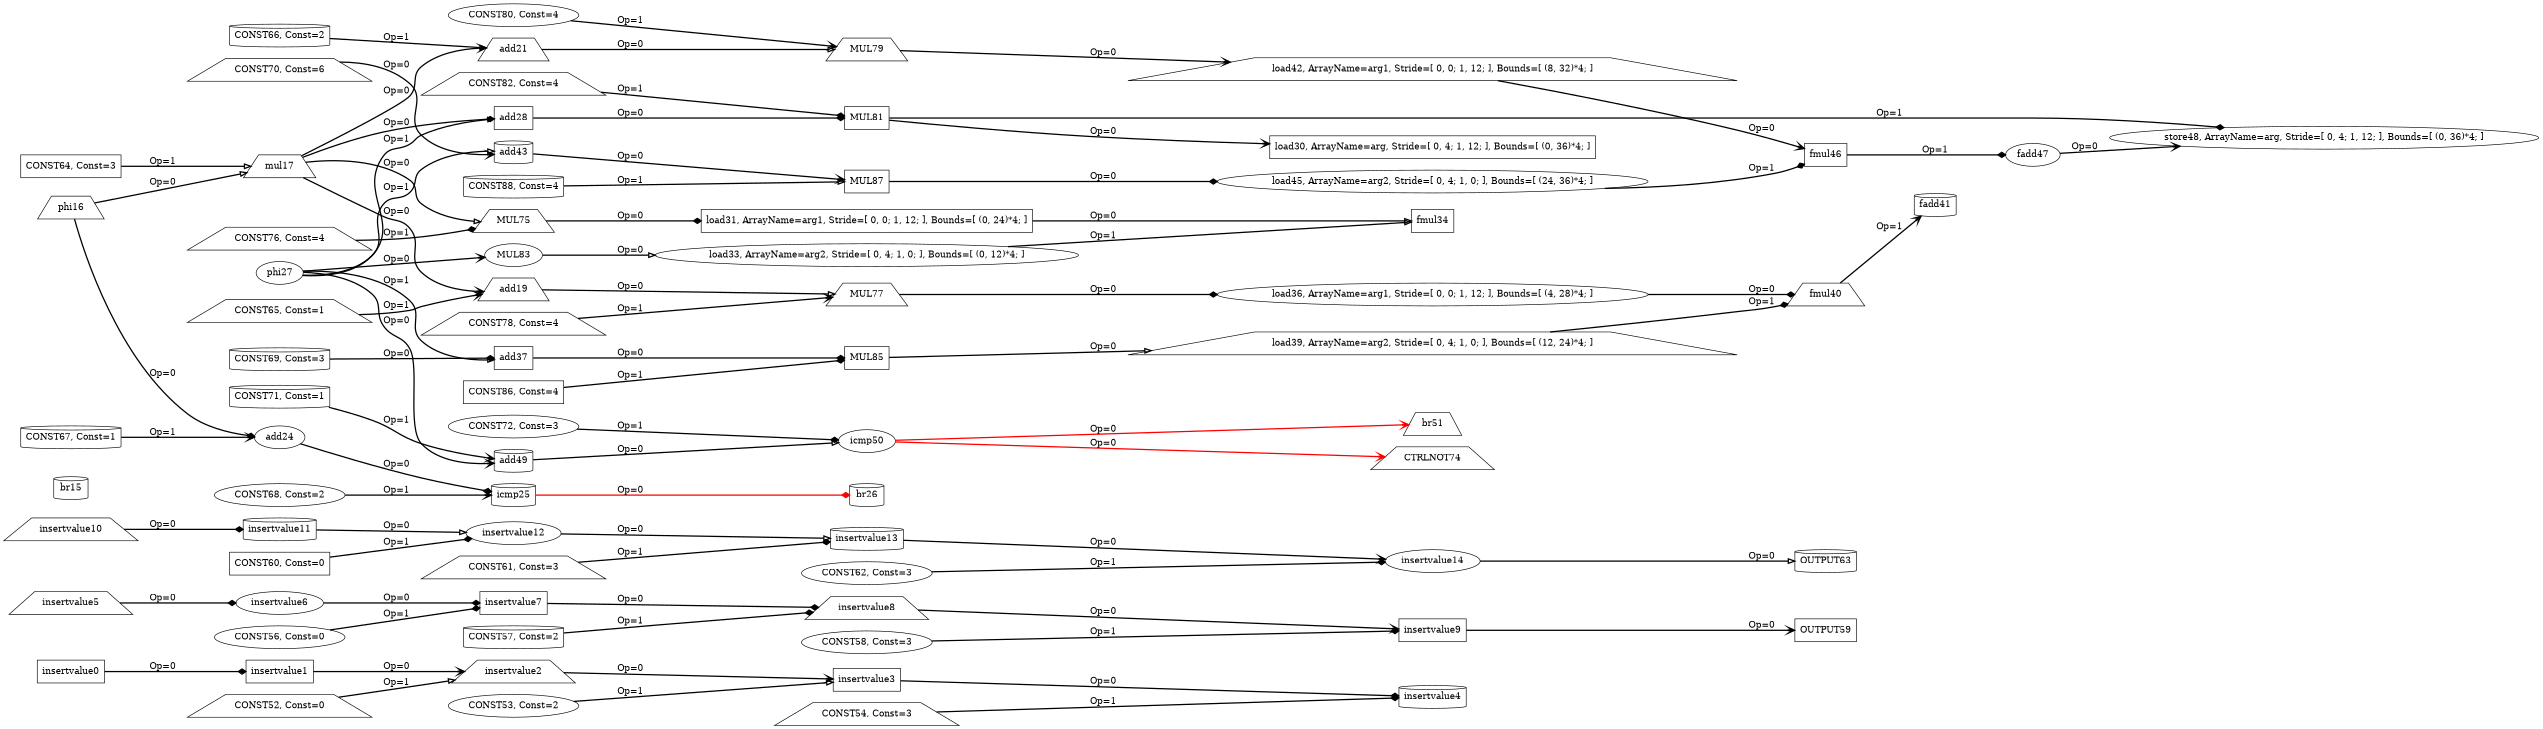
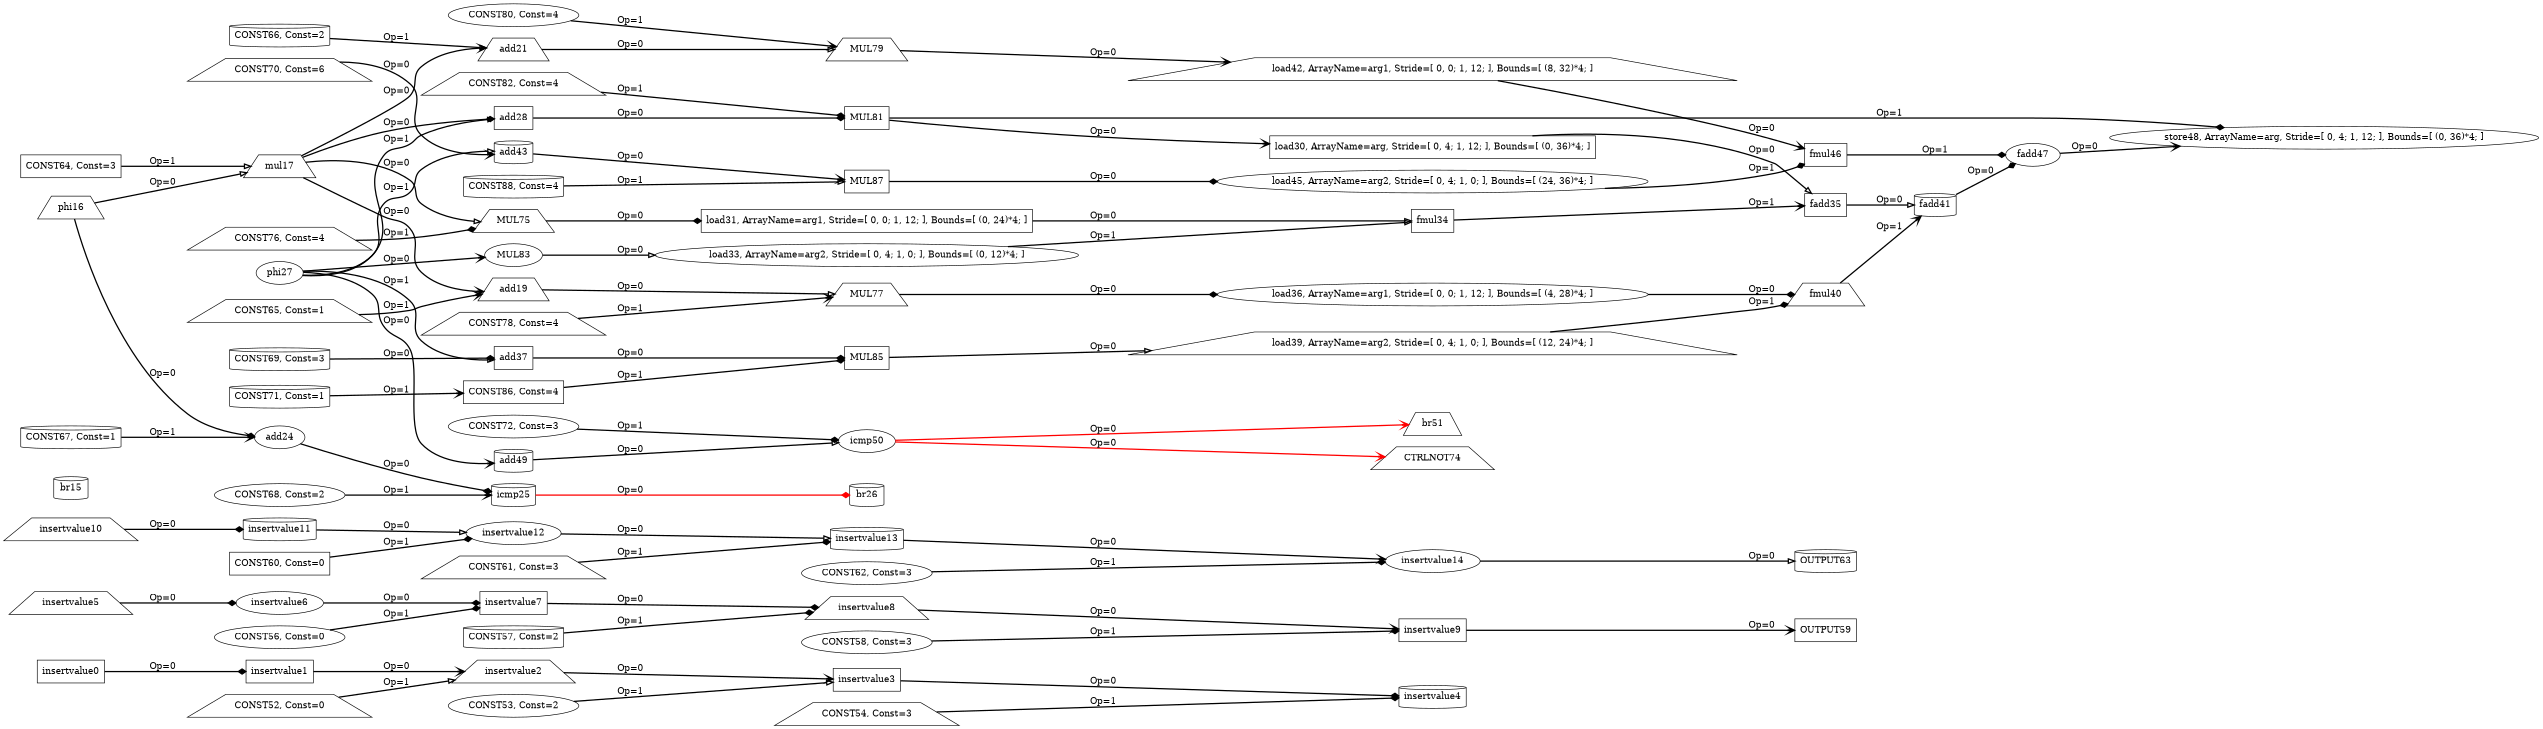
edge "fadd41" -> "fadd47": added, label "Op=0"
node "fadd35": added
edge "CONST71, Const=1" -> "add49": now "CONST71, Const=1" -> "CONST86, Const=4"
